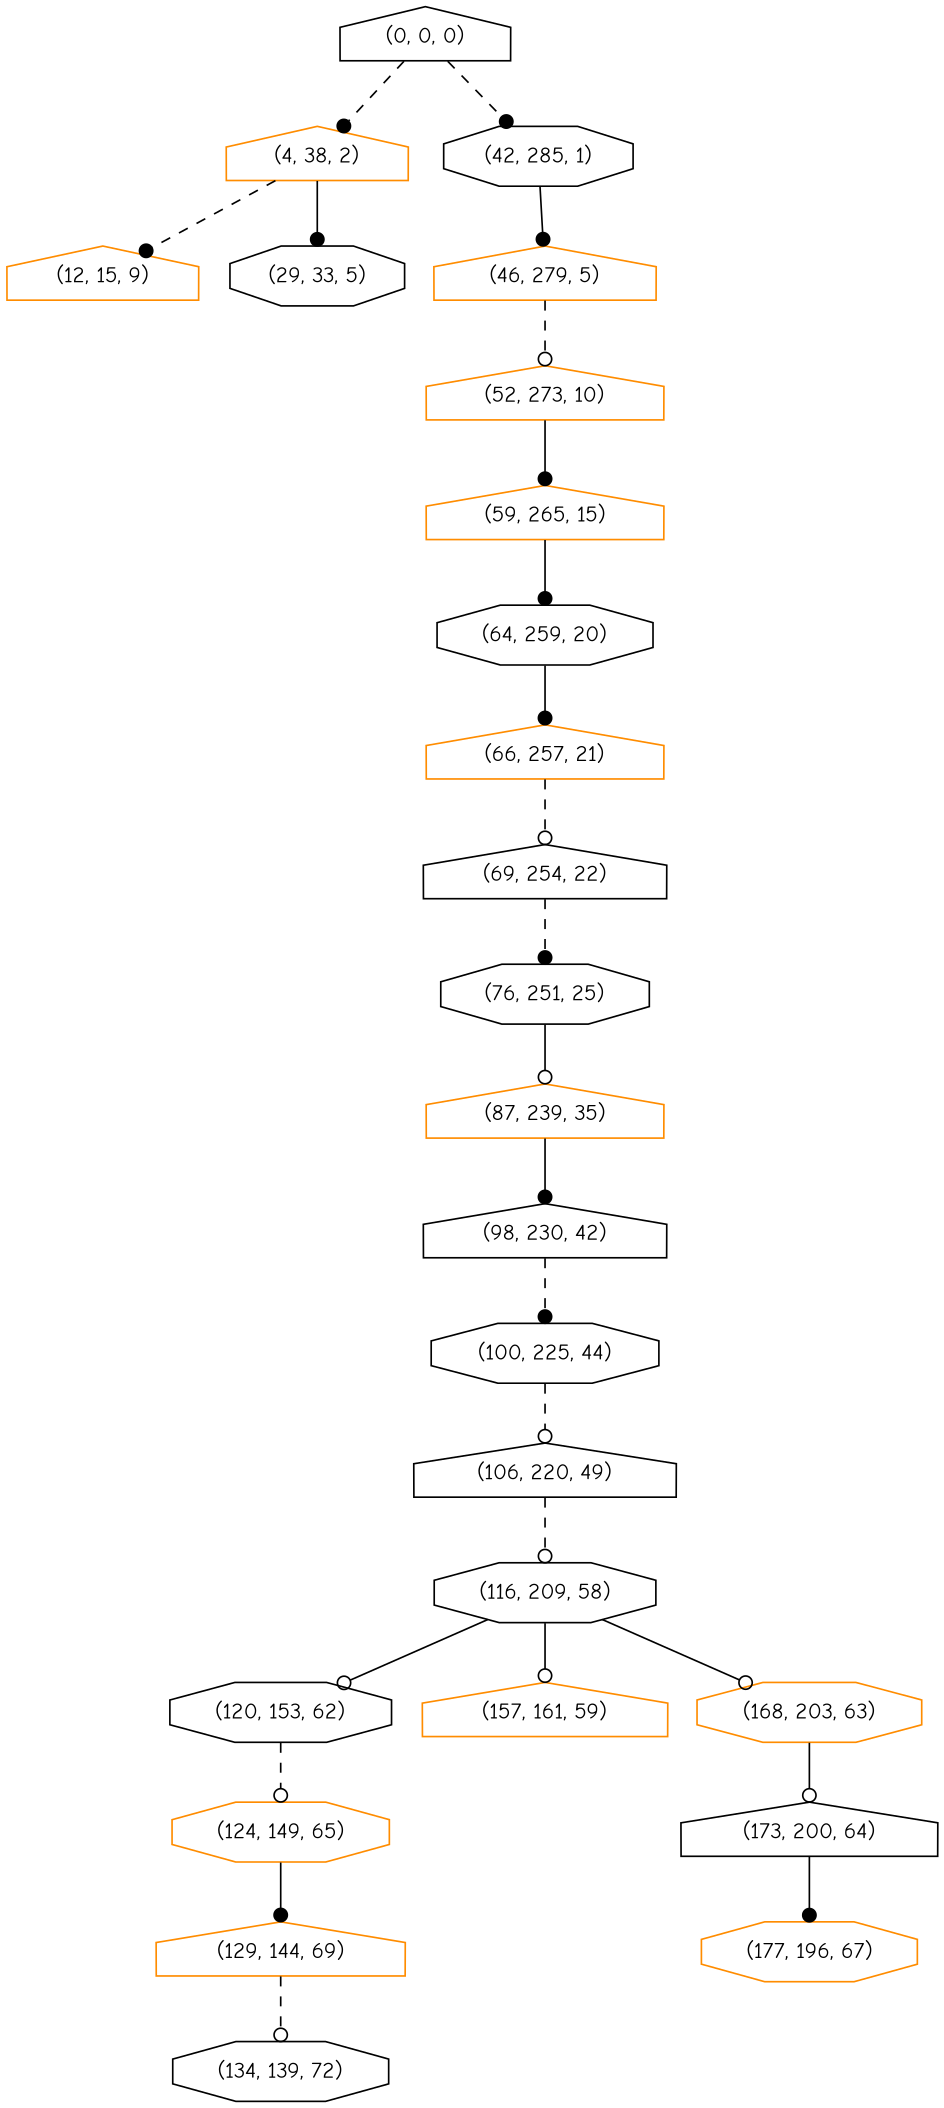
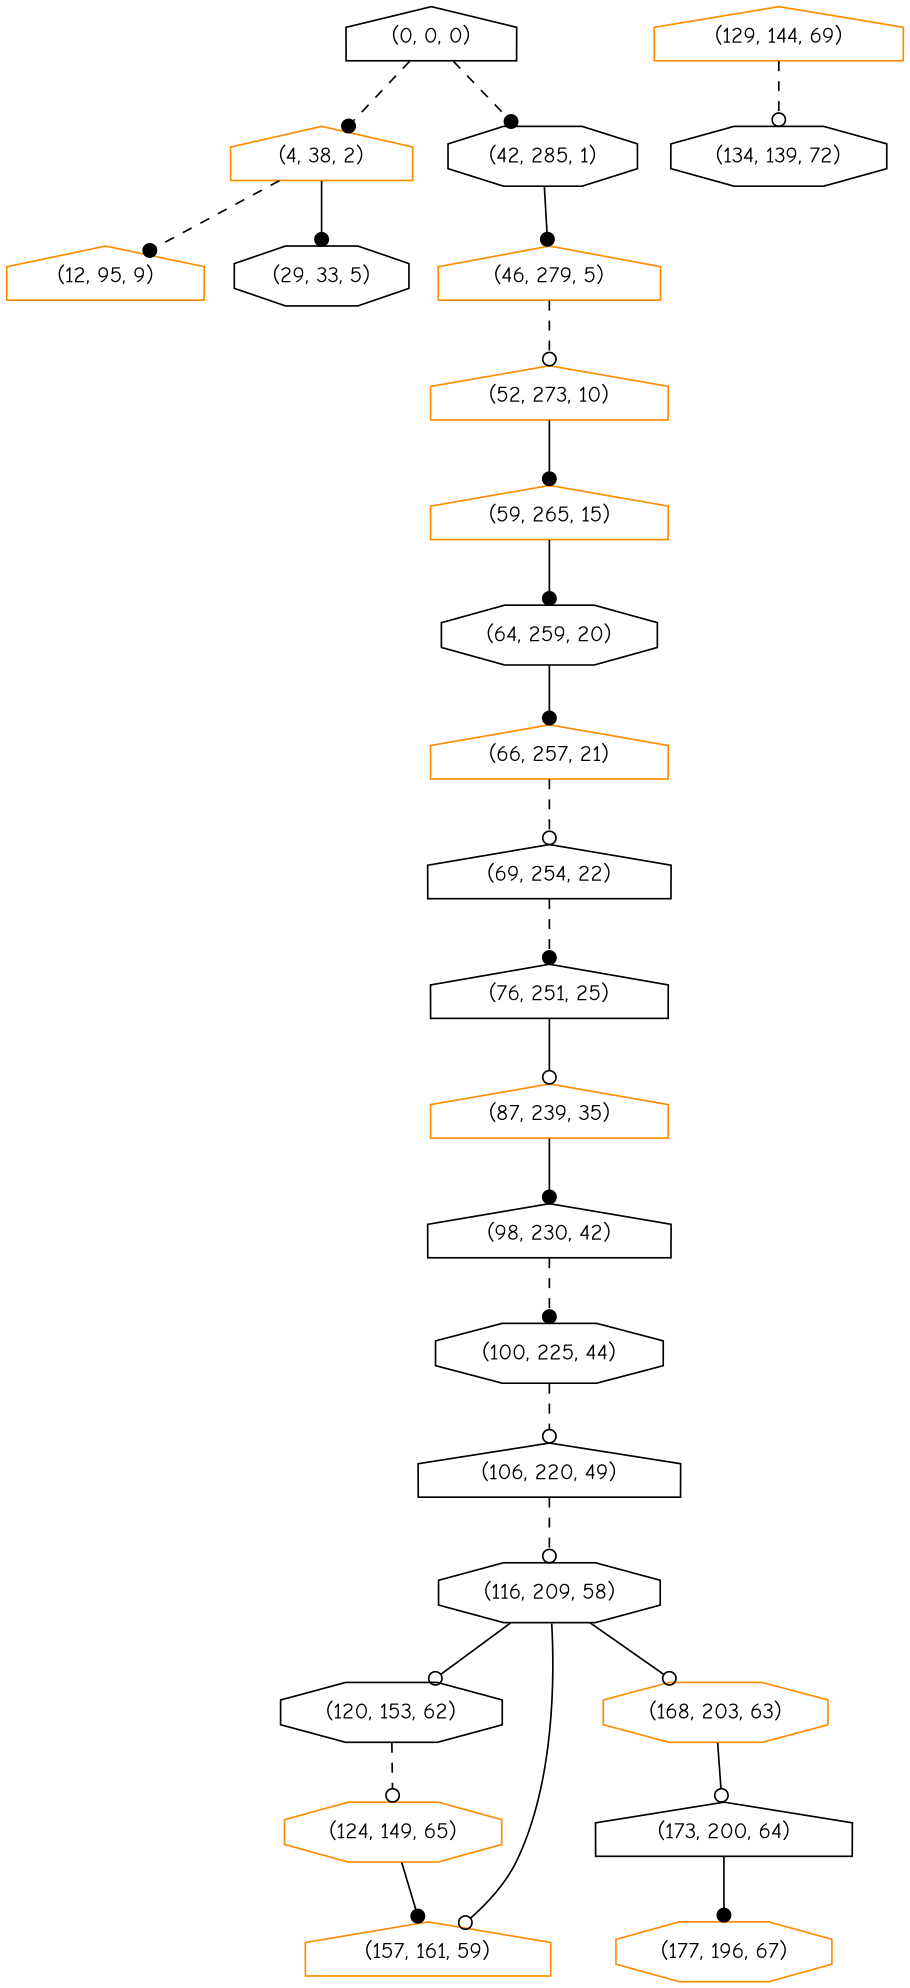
node "(12, 15, 9)": label "(12, 15, 9)" -> "(12, 95, 9)"
node "(76, 251, 25)": shape octagon -> house
edge "(124, 149, 65)" -> "(129, 144, 69)": now "(124, 149, 65)" -> "(157, 161, 59)"
